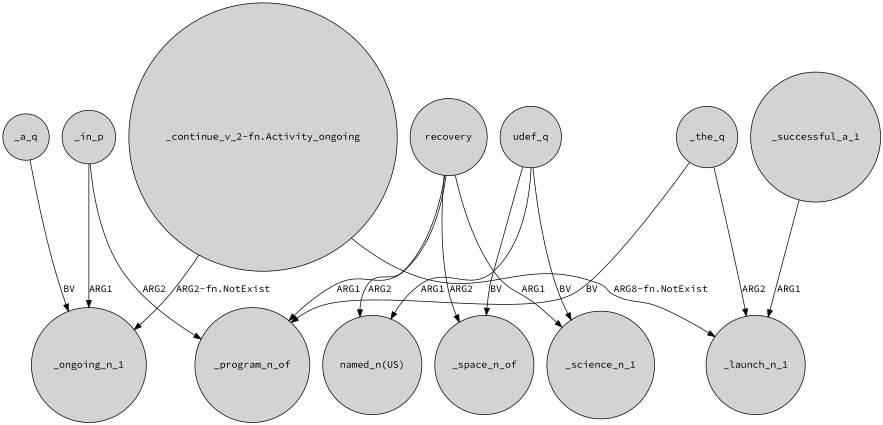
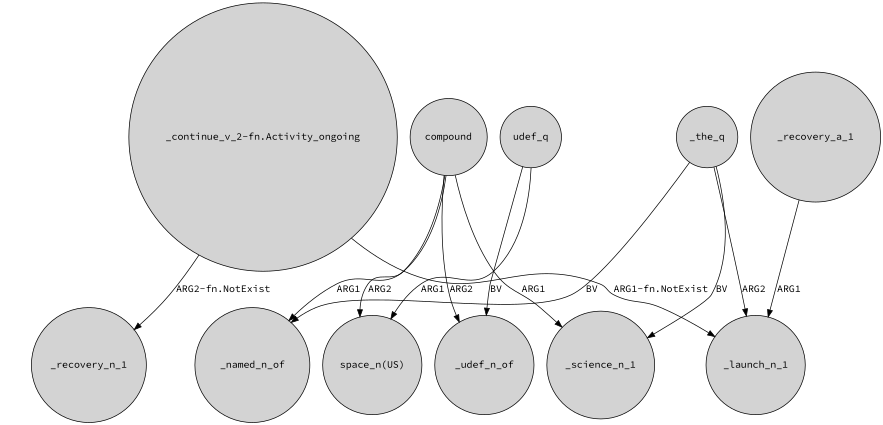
node "_a_q": removed
node "_in_p": removed
node "recovery": label "recovery" -> "compound"
node "_successful_a_1": label "_successful_a_1" -> "_recovery_a_1"
edge "udef_q" -> "_science_n_1": now "_the_q" -> "_science_n_1"
edge "_continue_v_2-fn.Activity_ongoing" -> "_launch_n_1": label "ARG8-fn.NotExist" -> "ARG1-fn.NotExist"
node "_ongoing_n_1": label "_ongoing_n_1" -> "_recovery_n_1"
node "_program_n_of": label "_program_n_of" -> "_named_n_of"
node "named_n(US)": label "named_n(US)" -> "space_n(US)"
node "_space_n_of": label "_space_n_of" -> "_udef_n_of"
